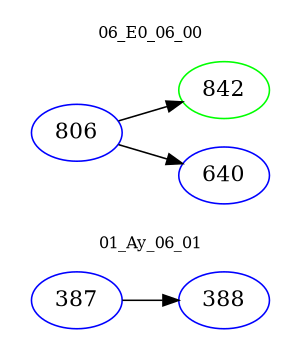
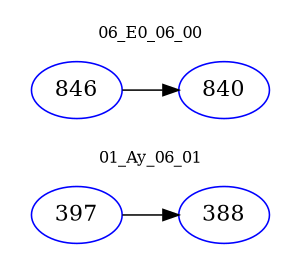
node "842": removed
node "806": label "806" -> "846"
node "640": label "640" -> "840"
node "387": label "387" -> "397"
